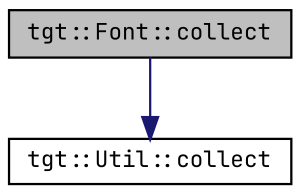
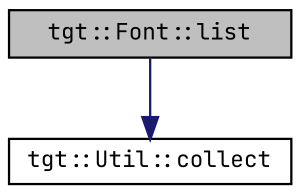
node "tgt::Font::collect": label "tgt::Font::collect" -> "tgt::Font::list"
